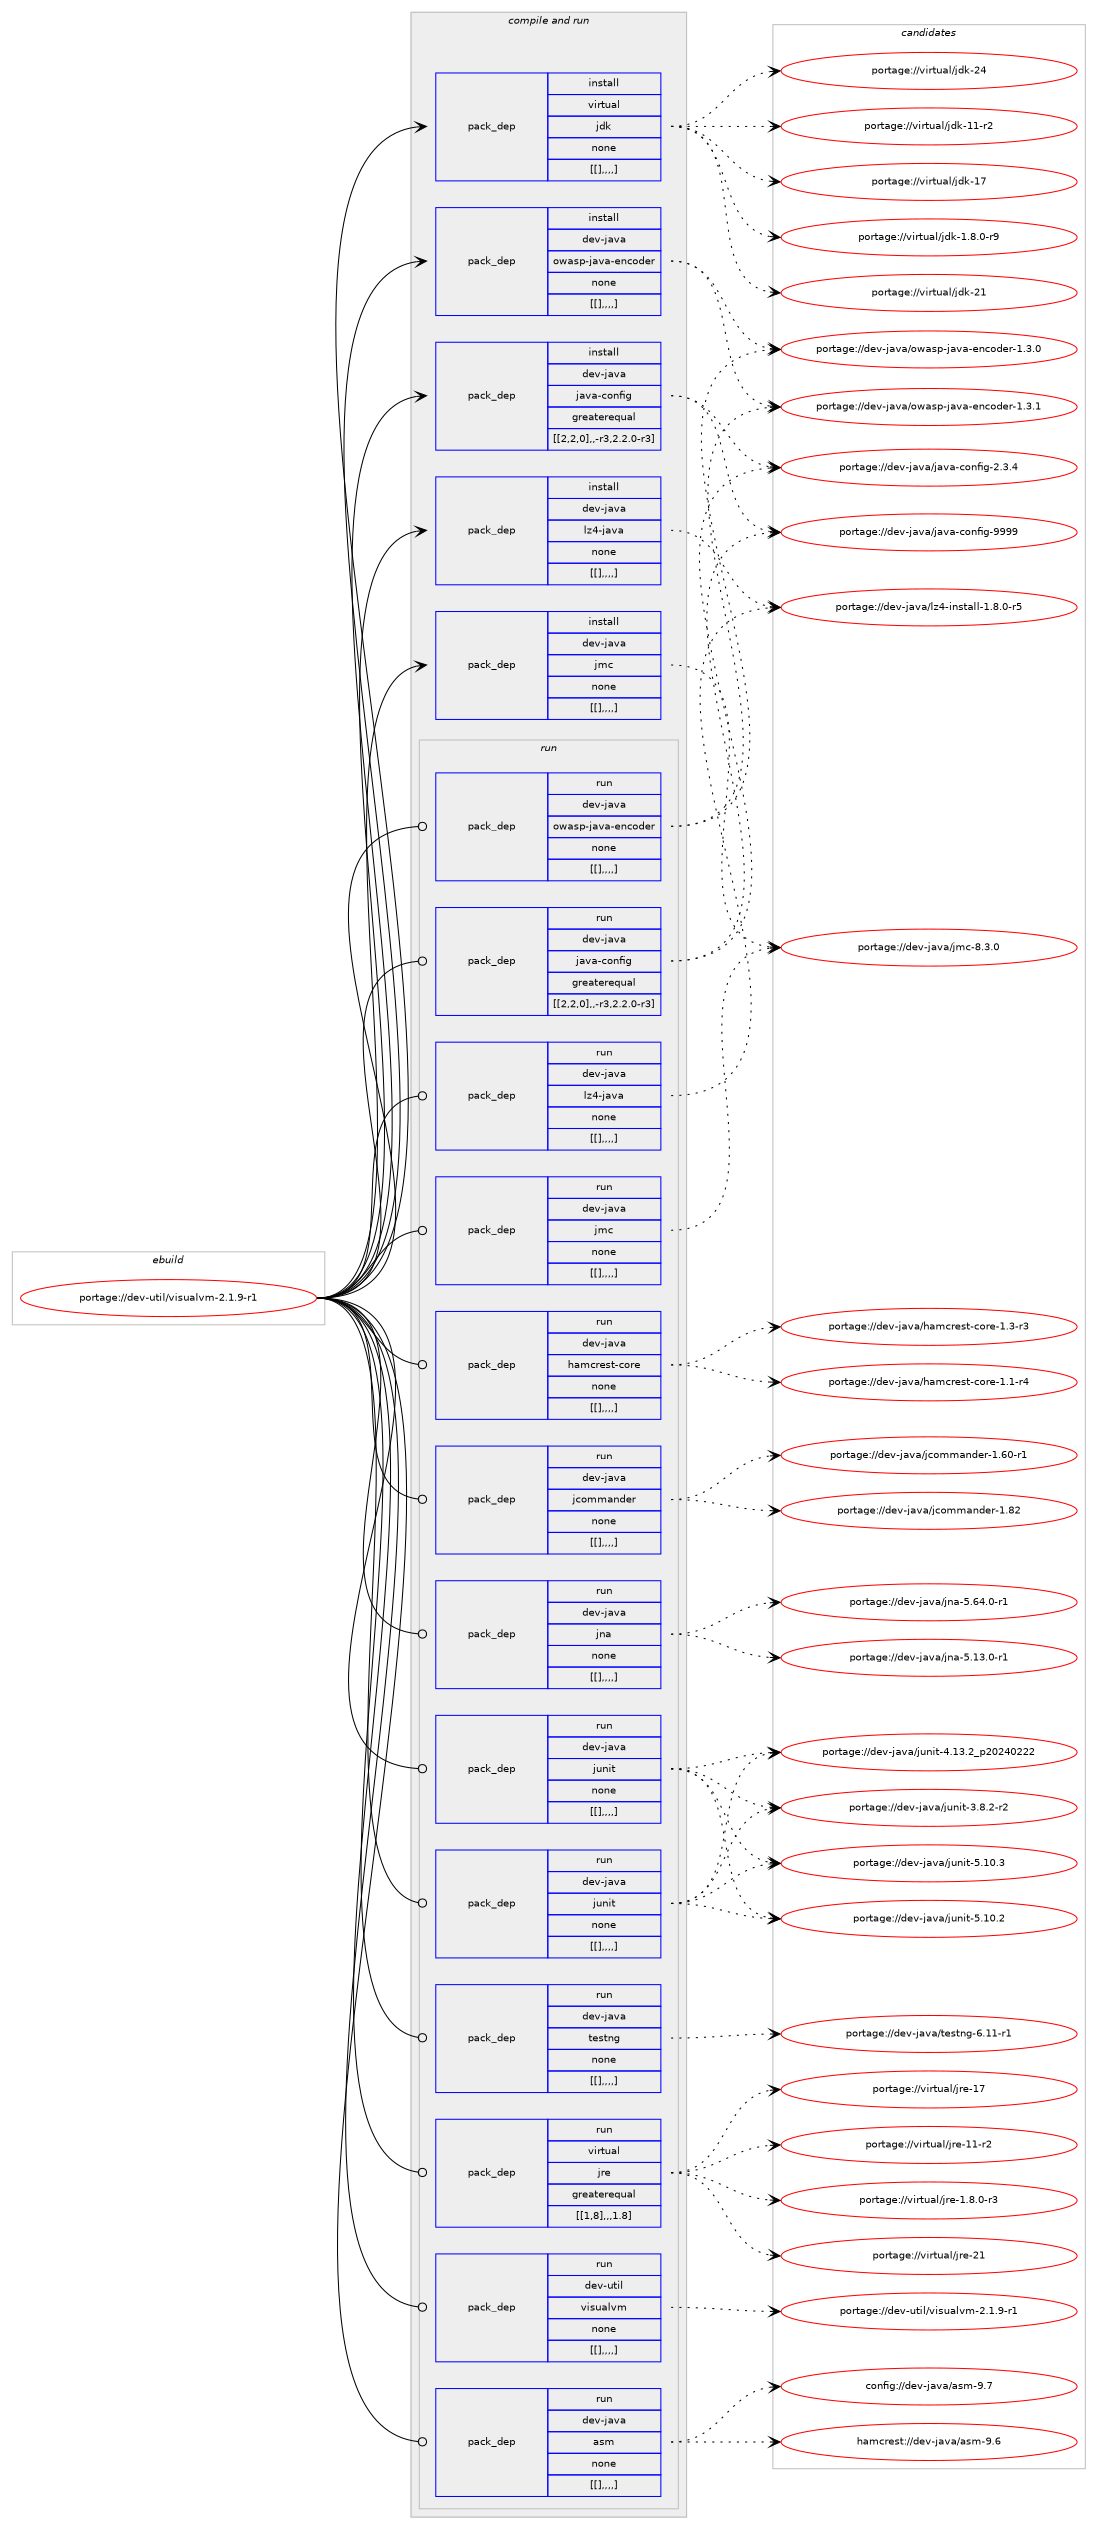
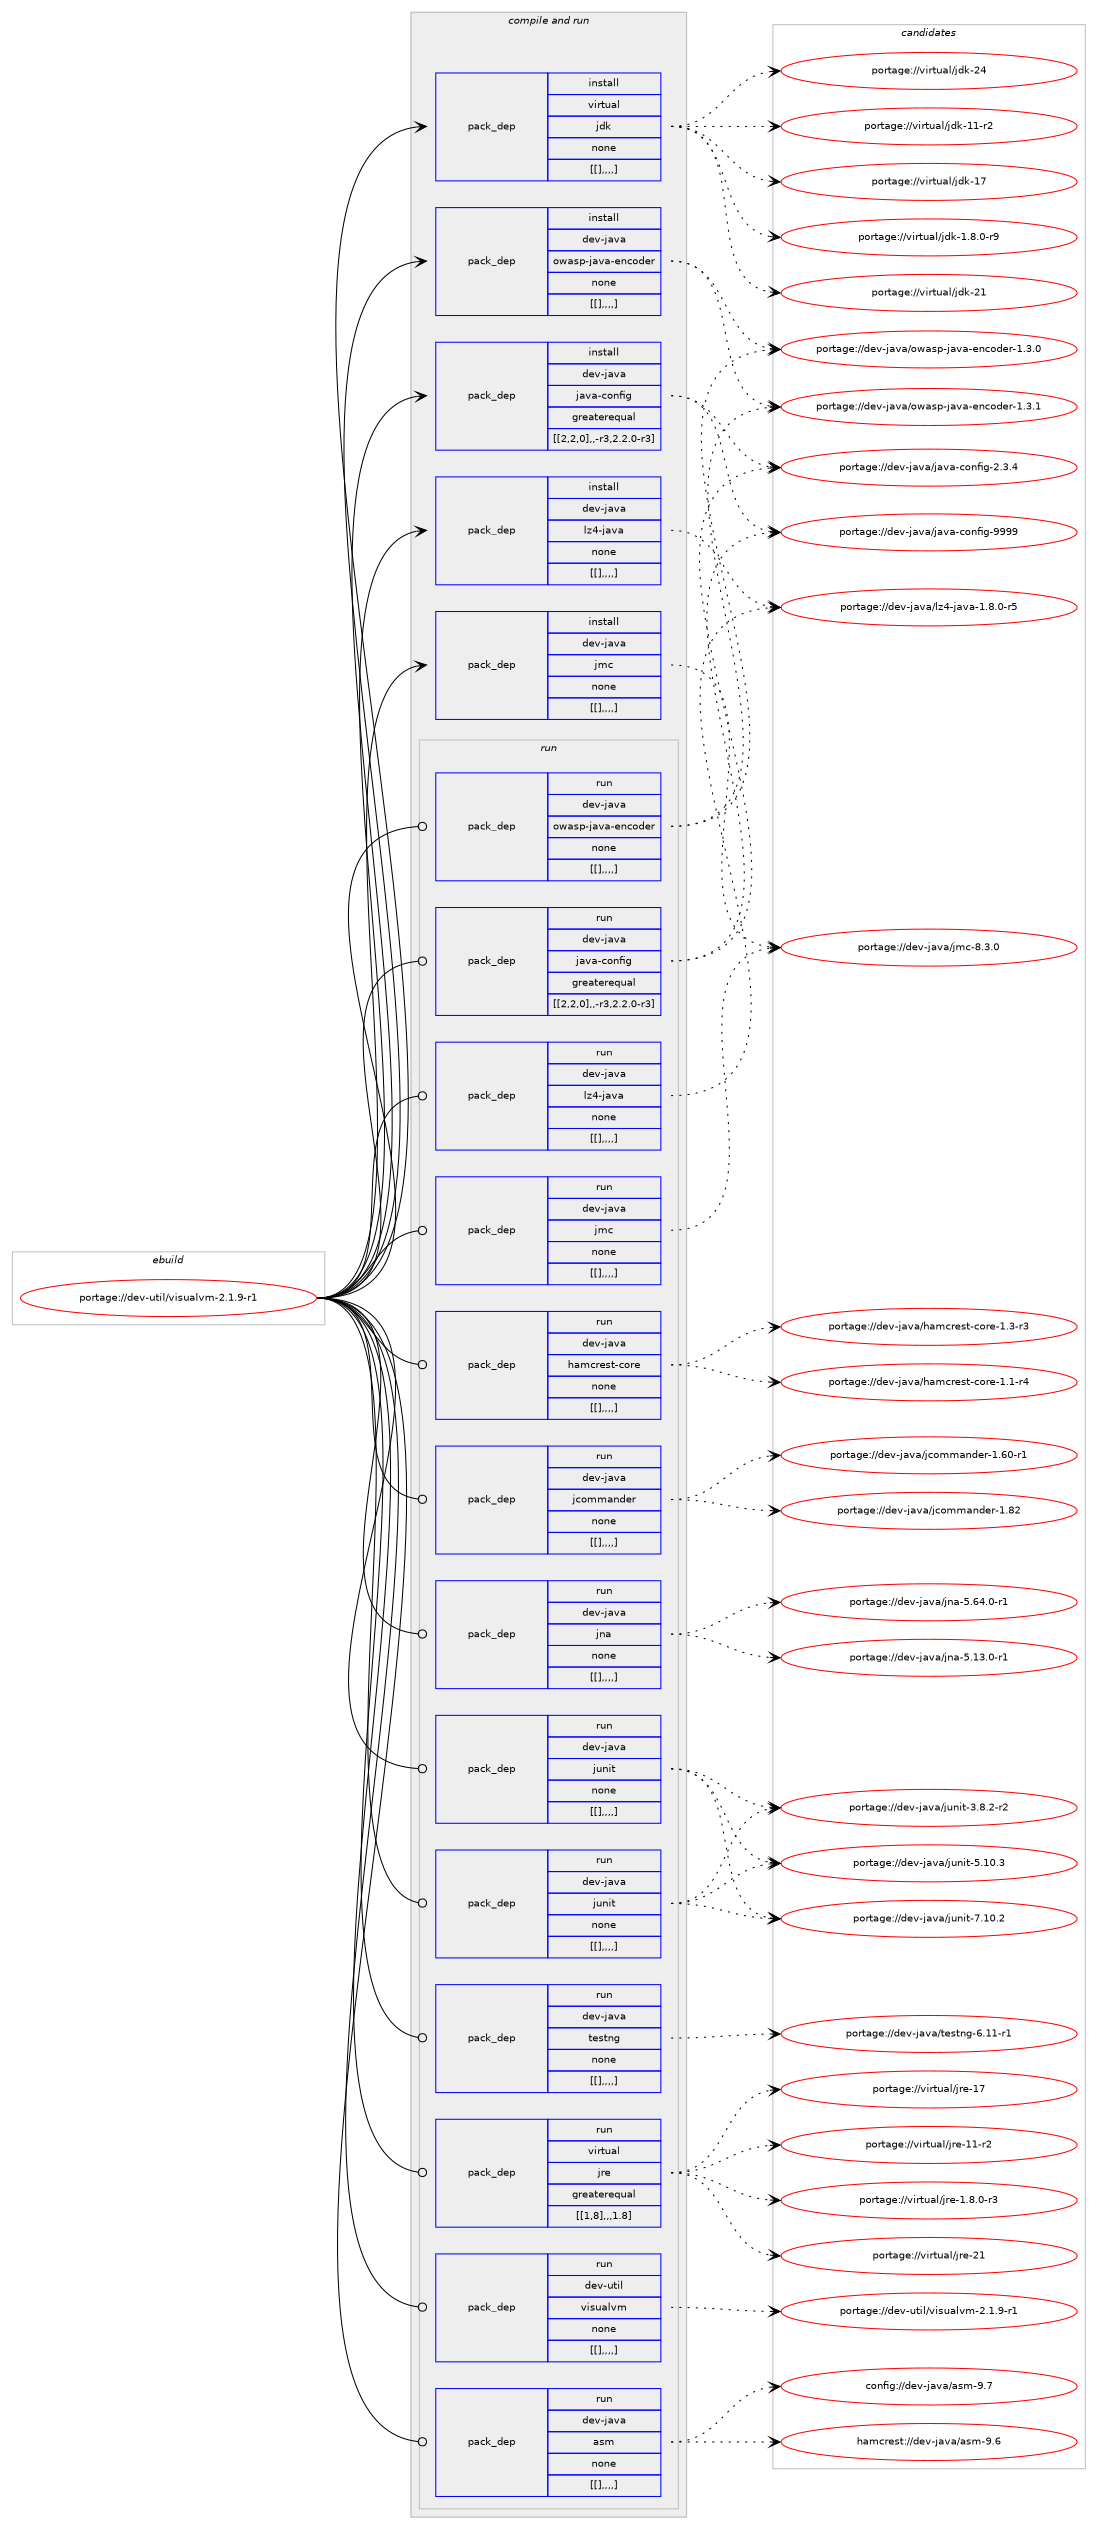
node "portage://dev-java/lz4-install-1.8.0-r5": label "portage://dev-java/lz4-install-1.8.0-r5" -> "portage://dev-java/lz4-java-1.8.0-r5"
node "portage://dev-java/junit-4.13.2_p20240222": removed
node "portage://dev-java/junit-5.10.2": label "portage://dev-java/junit-5.10.2" -> "portage://dev-java/junit-7.10.2"
